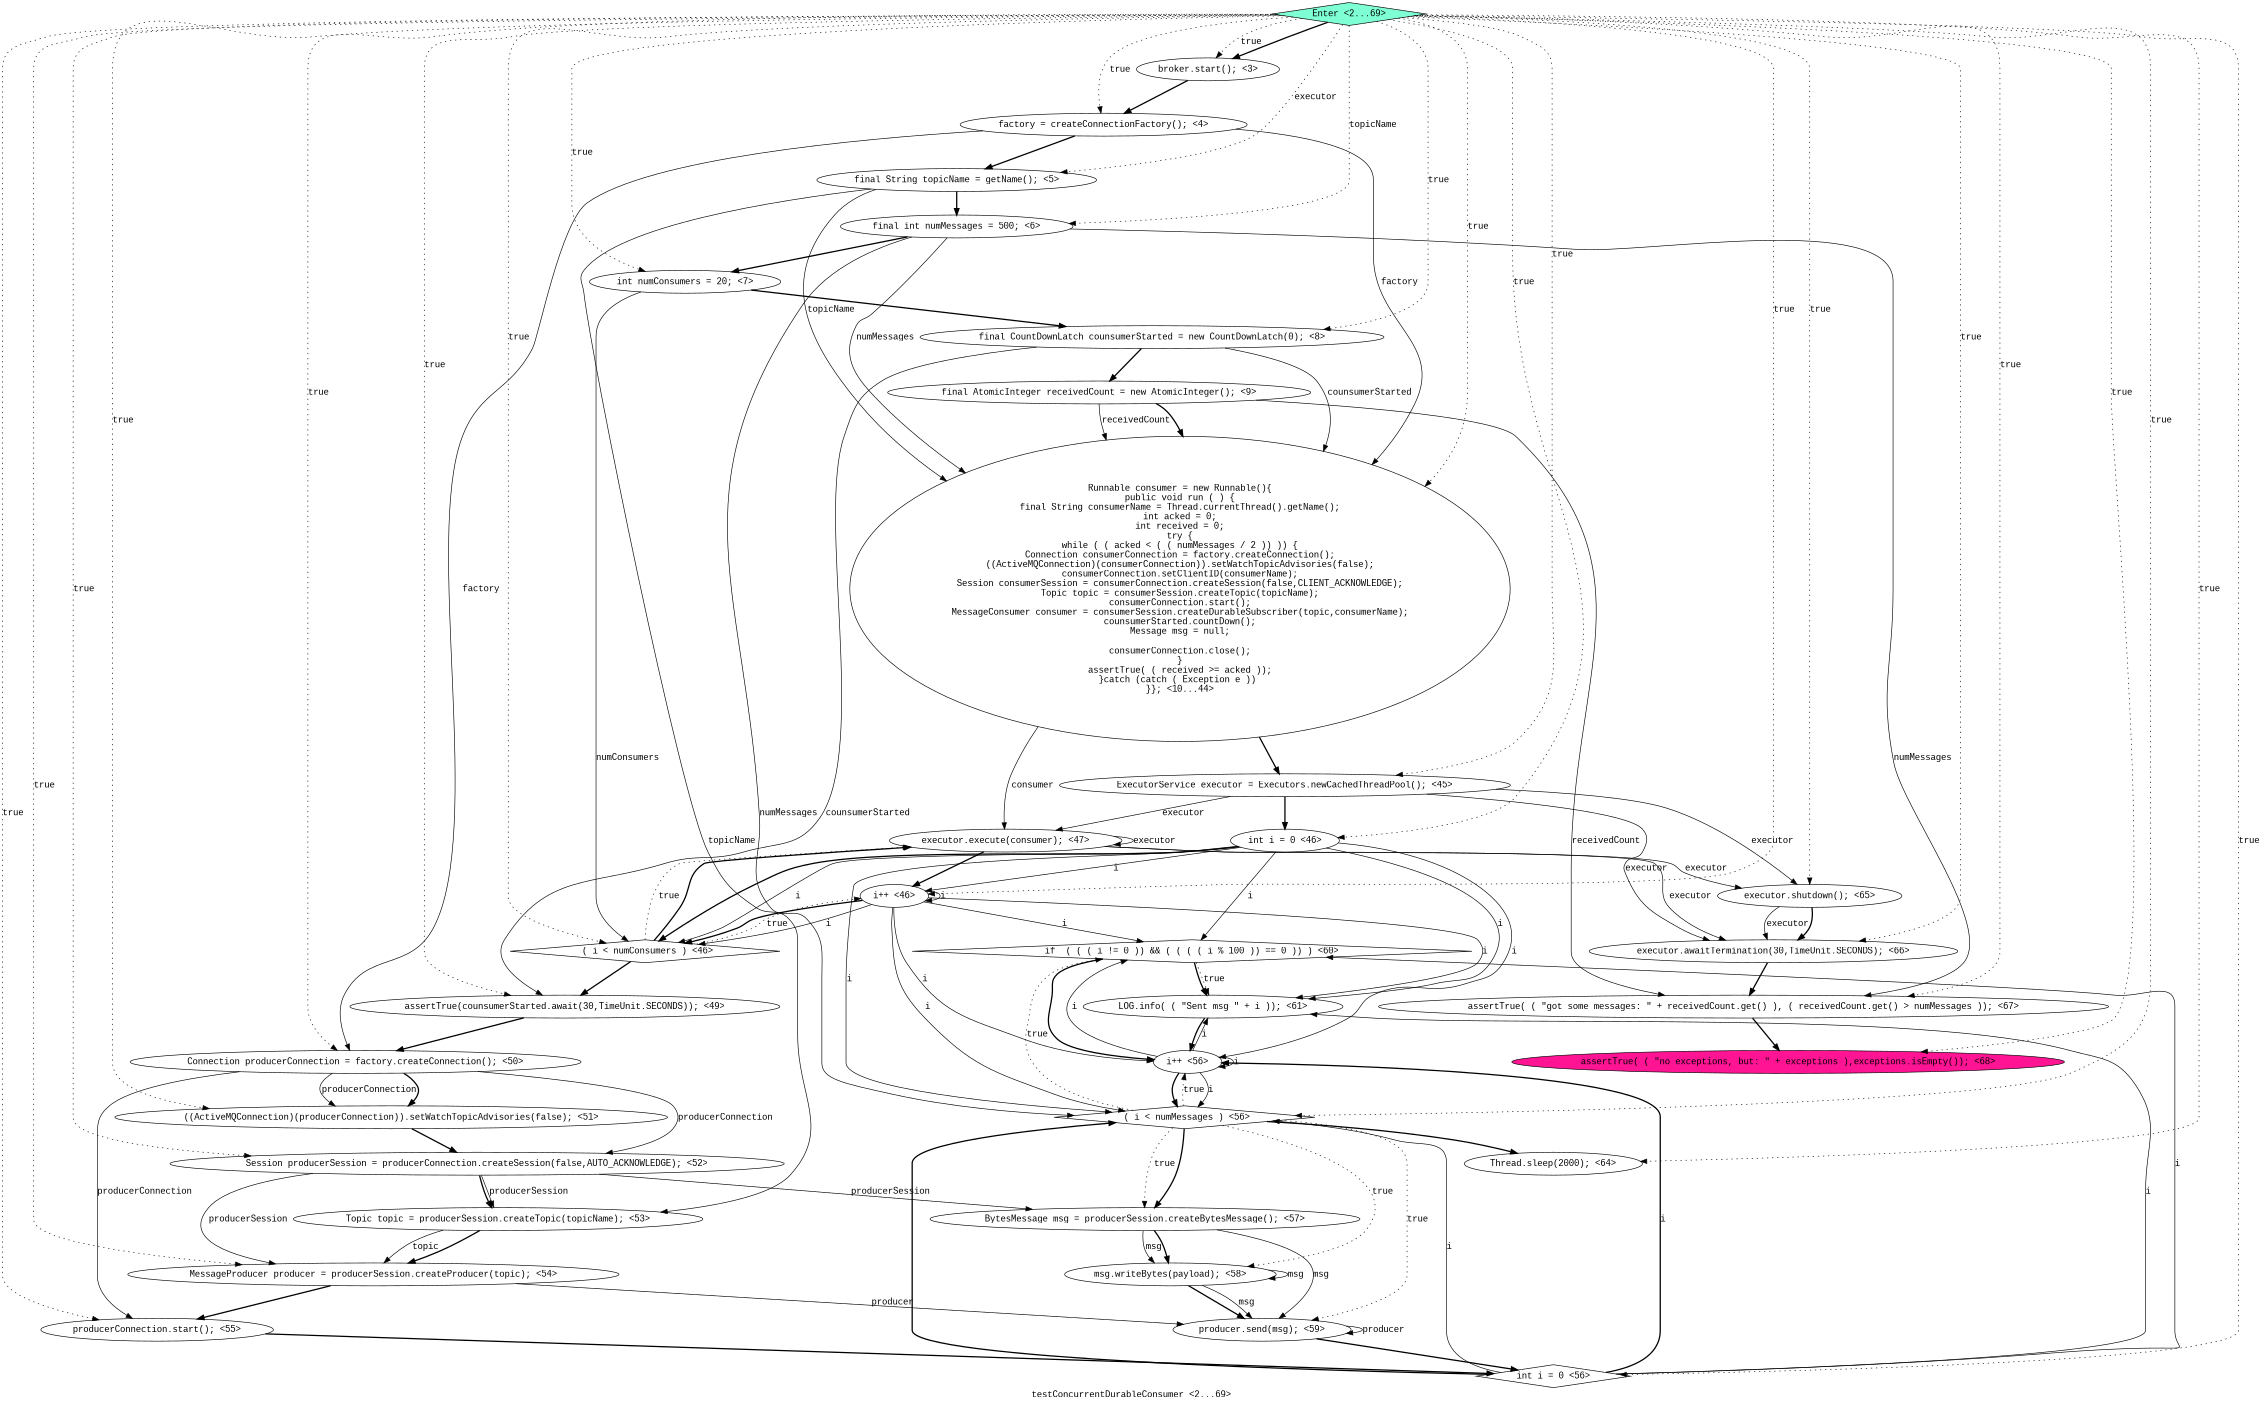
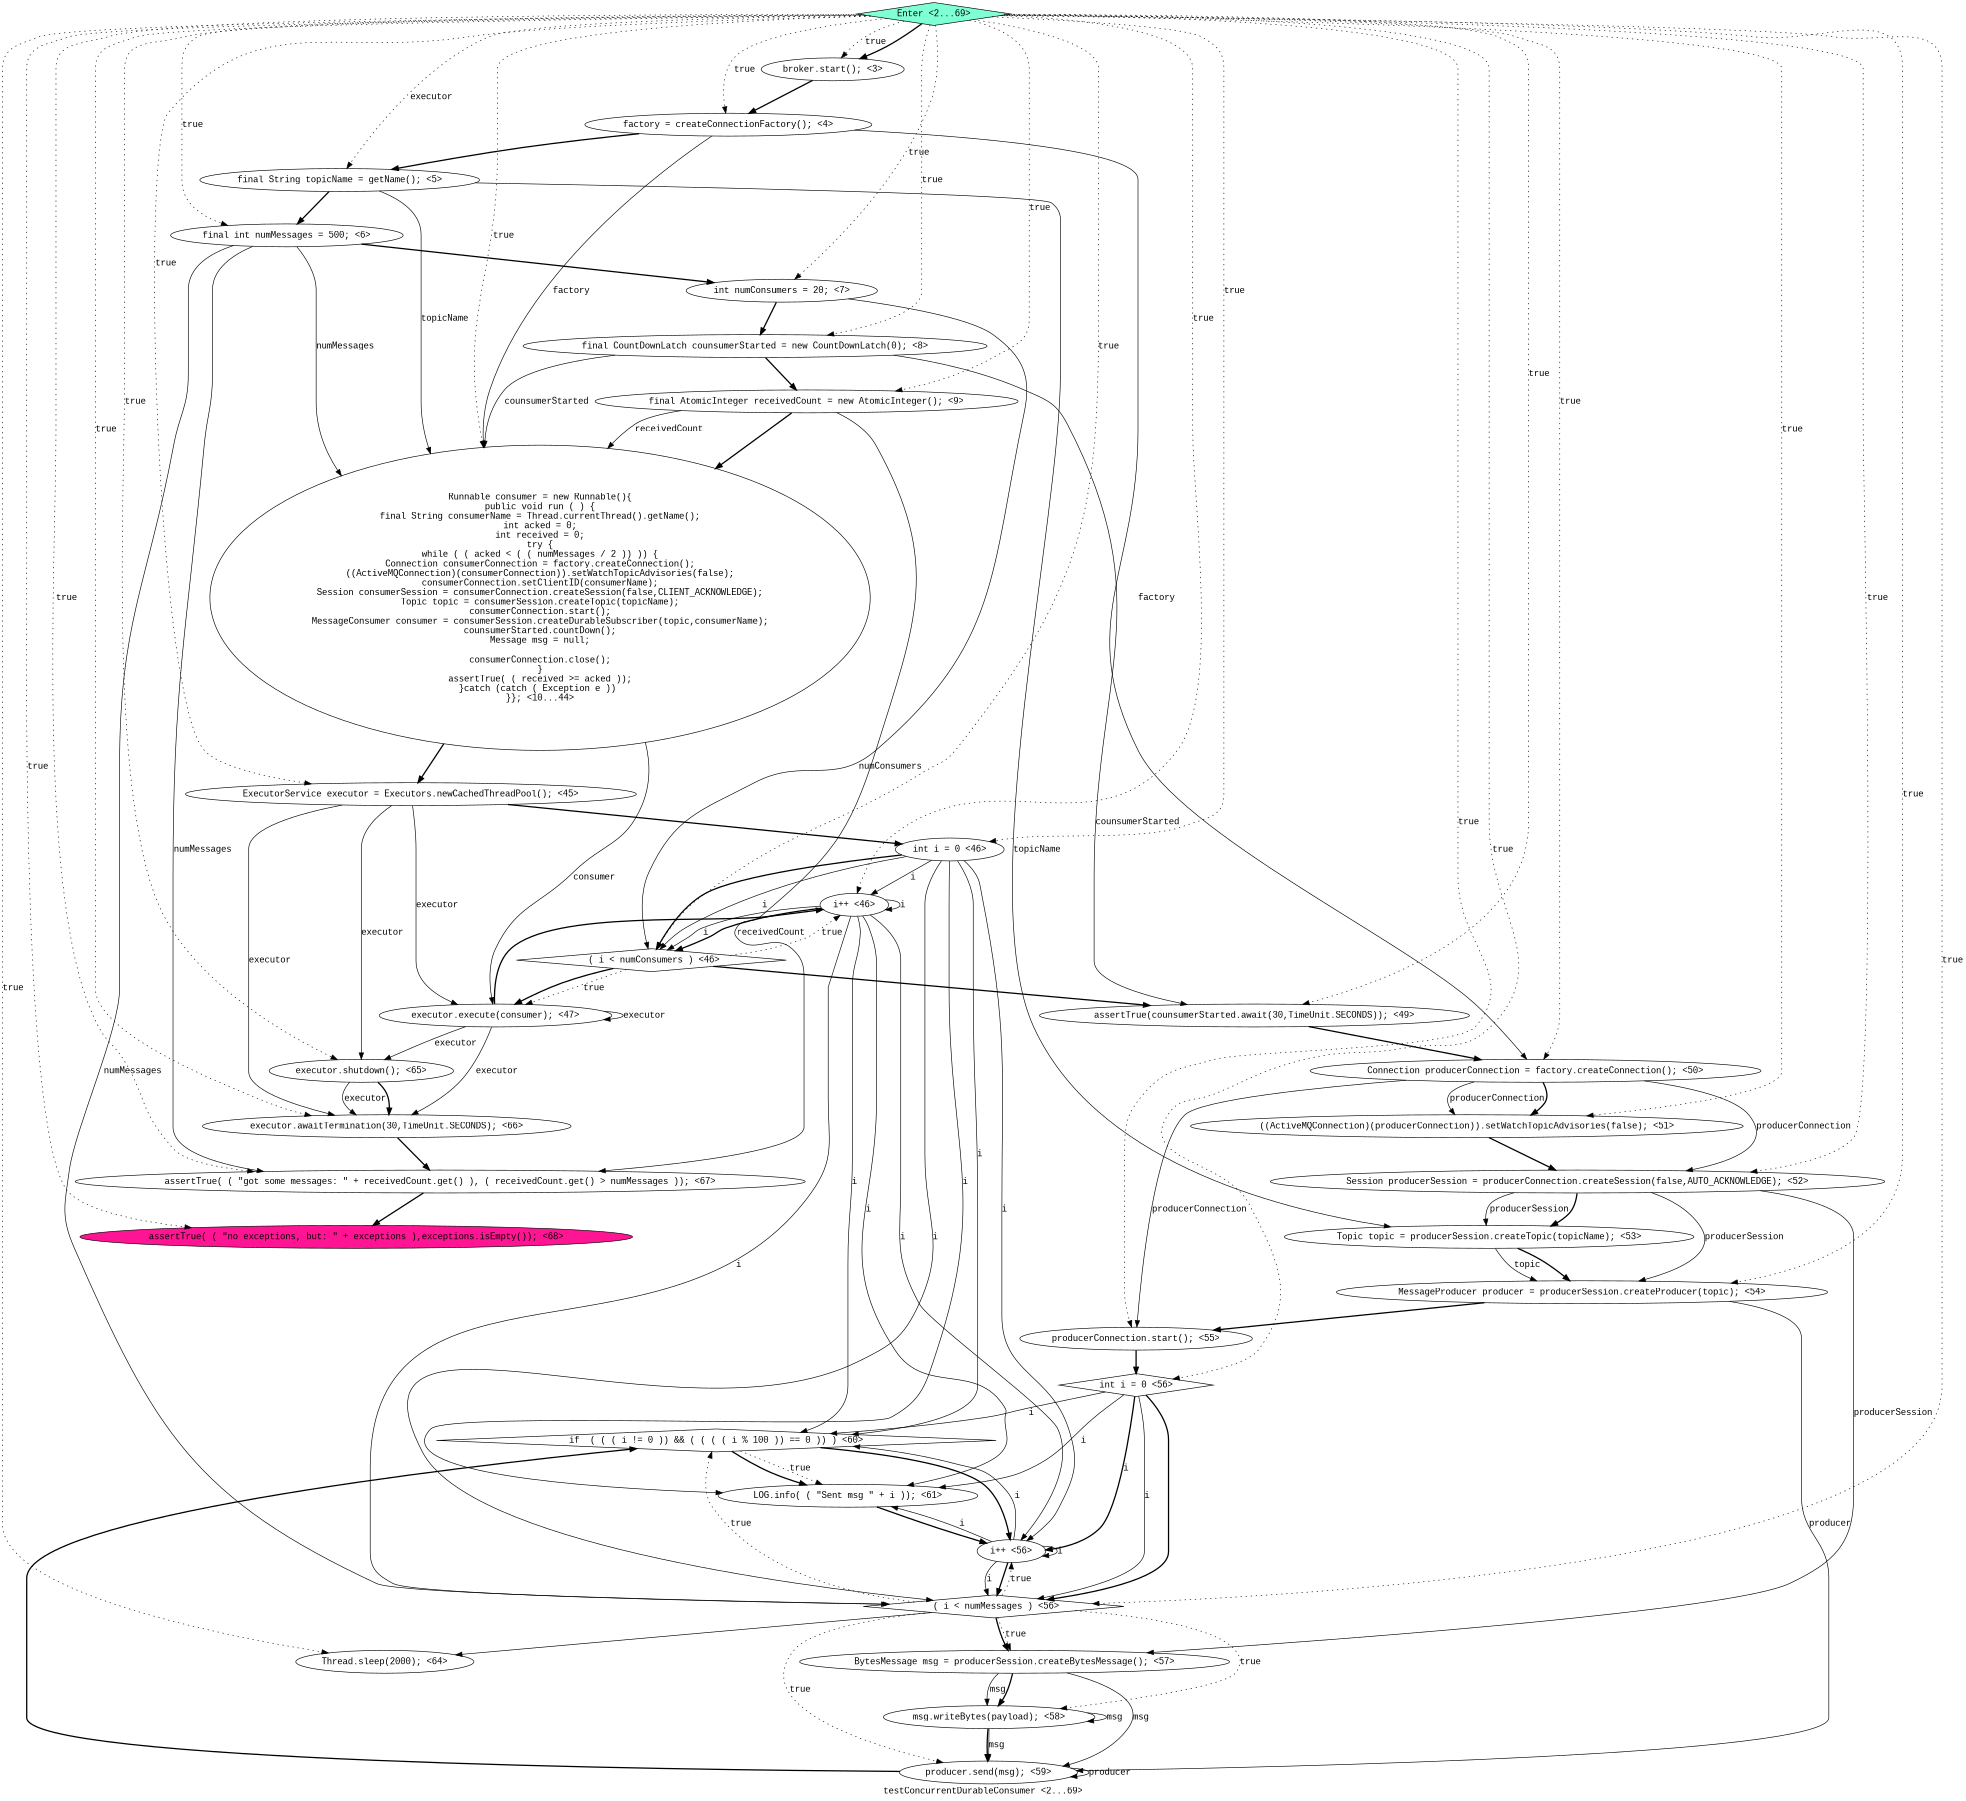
edge "Enter <2...69>" -> "final int numMessages = 500; <6>": label "topicName" -> "true"
edge "Enter <2...69>" -> "final AtomicInteger receivedCount = new AtomicInteger(); <9>": added, label "true"
edge "( i < numMessages ) <56>" -> "Thread.sleep(2000); <64>": style bold -> solid
edge "producer.send(msg); <59>" -> "int i = 0 <56>": now "producer.send(msg); <59>" -> "if  ( ( ( i != 0 )) && ( ( ( ( i % 100 )) == 0 )) ) <60>"
